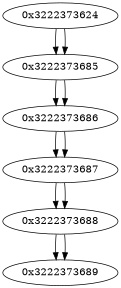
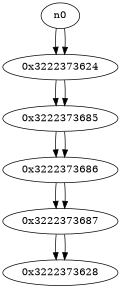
node "n0": added
node "0x3222373688": label "0x3222373688" -> "0x3222373628"
node "0x3222373689": removed
